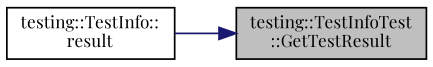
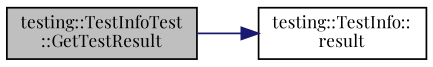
edge "testing::TestInfo:: result" -> "testing::TestInfoTest ::GetTestResult": reversed
